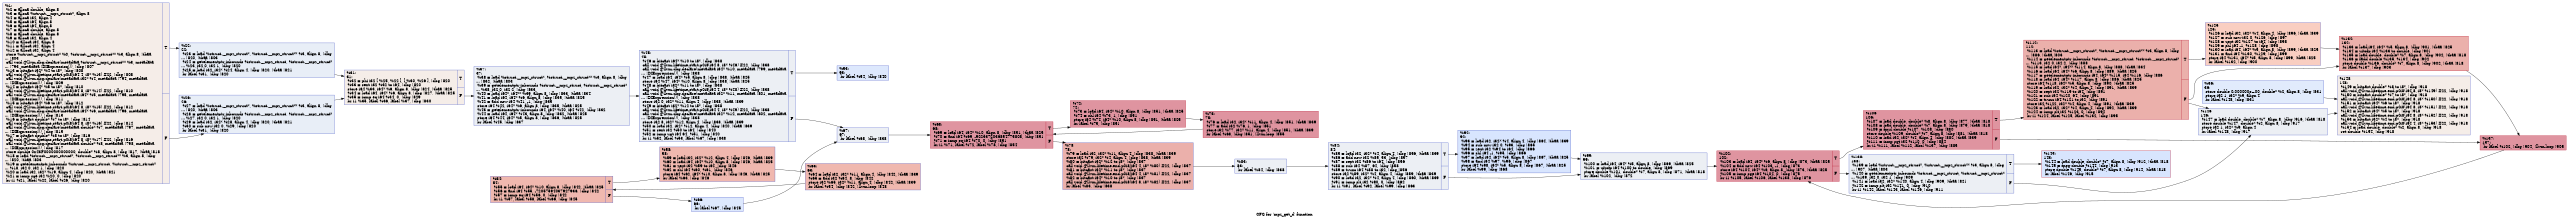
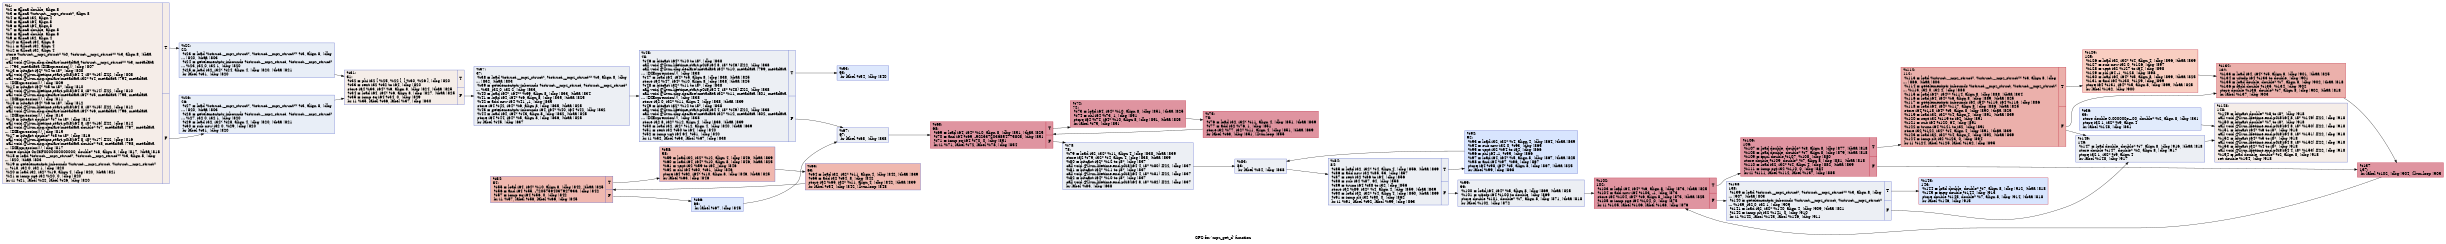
node "%125:": color #3d50c3ff -> #b70d28ff
edge "%92:" -> "%99:": now "%92:" -> "%83:"
node "%78:": fillcolor #d24b4070 -> #d4dbe670
